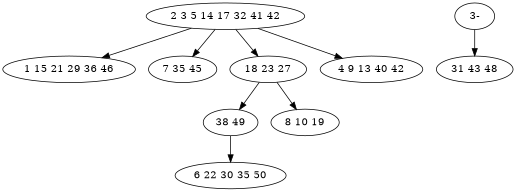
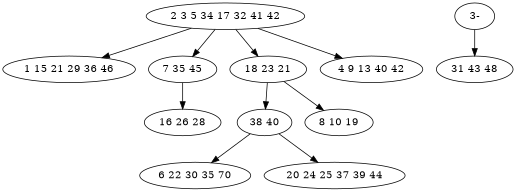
node "2 3 5 14 17 32 41 42": label "2 3 5 14 17 32 41 42" -> "2 3 5 34 17 32 41 42"
node "18 23 27": label "18 23 27" -> "18 23 21"
node "16 26 28": added
node "38 49": label "38 49" -> "38 40"
node "6 22 30 35 50": label "6 22 30 35 50" -> "6 22 30 35 70"
node "20 24 25 37 39 44": added
